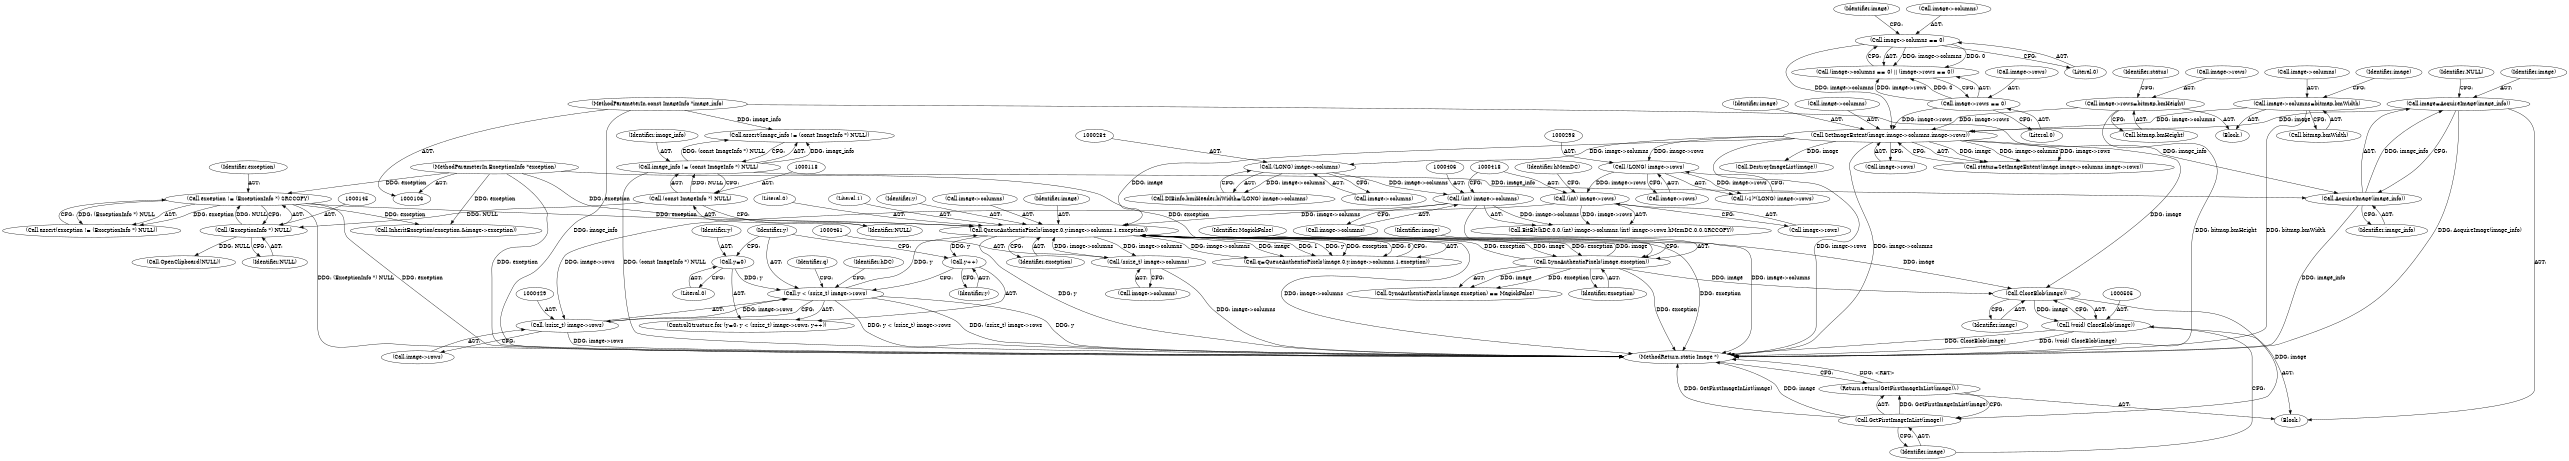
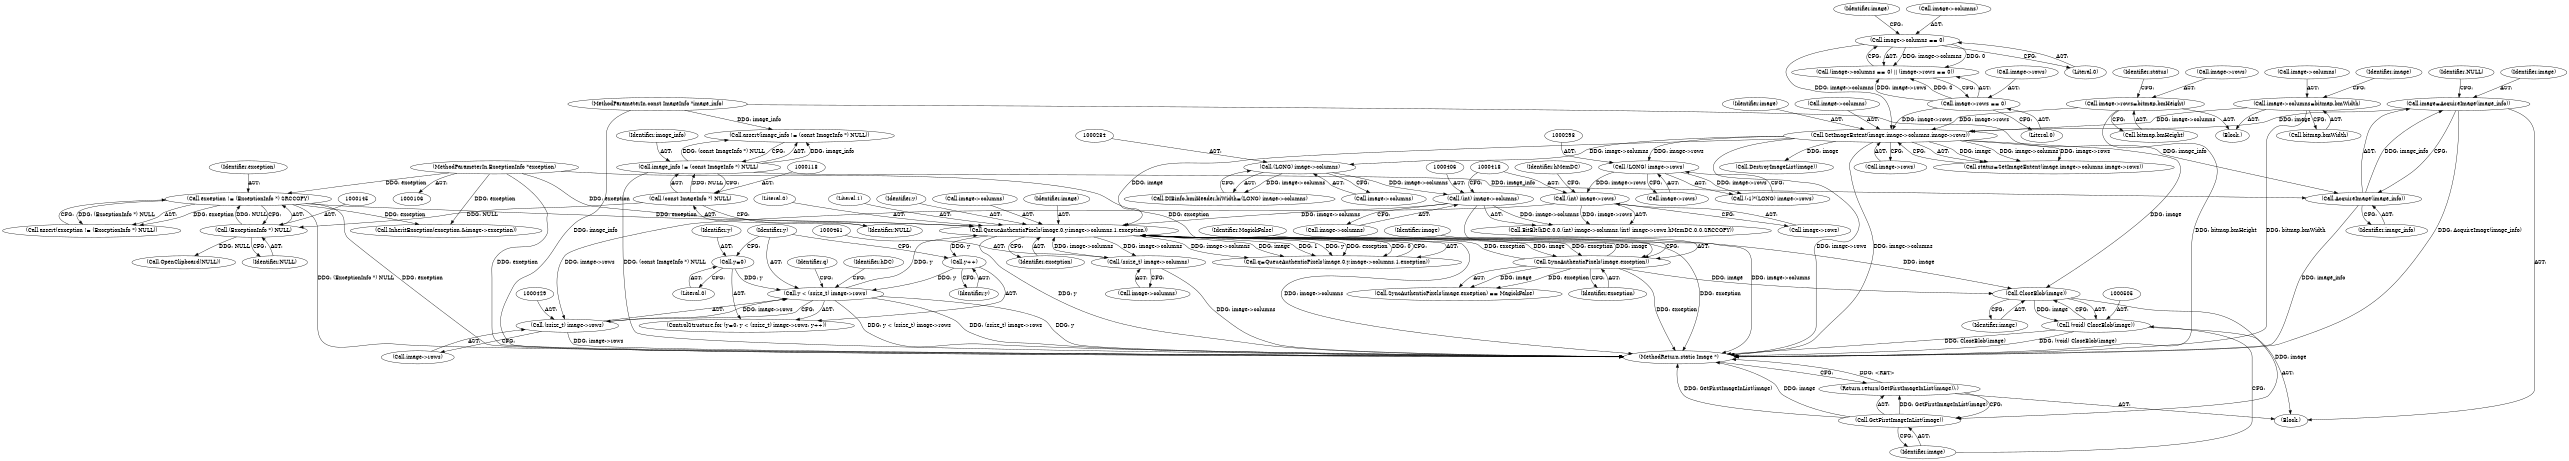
edge "(MethodParameterIn,const ImageInfo *image_info)" -> "1000106": removed, label "AST:"
edge "(Call,y++)" -> "(Call,y < (ssize_t) image->rows)": label "CFG: " -> "DDG: y"
